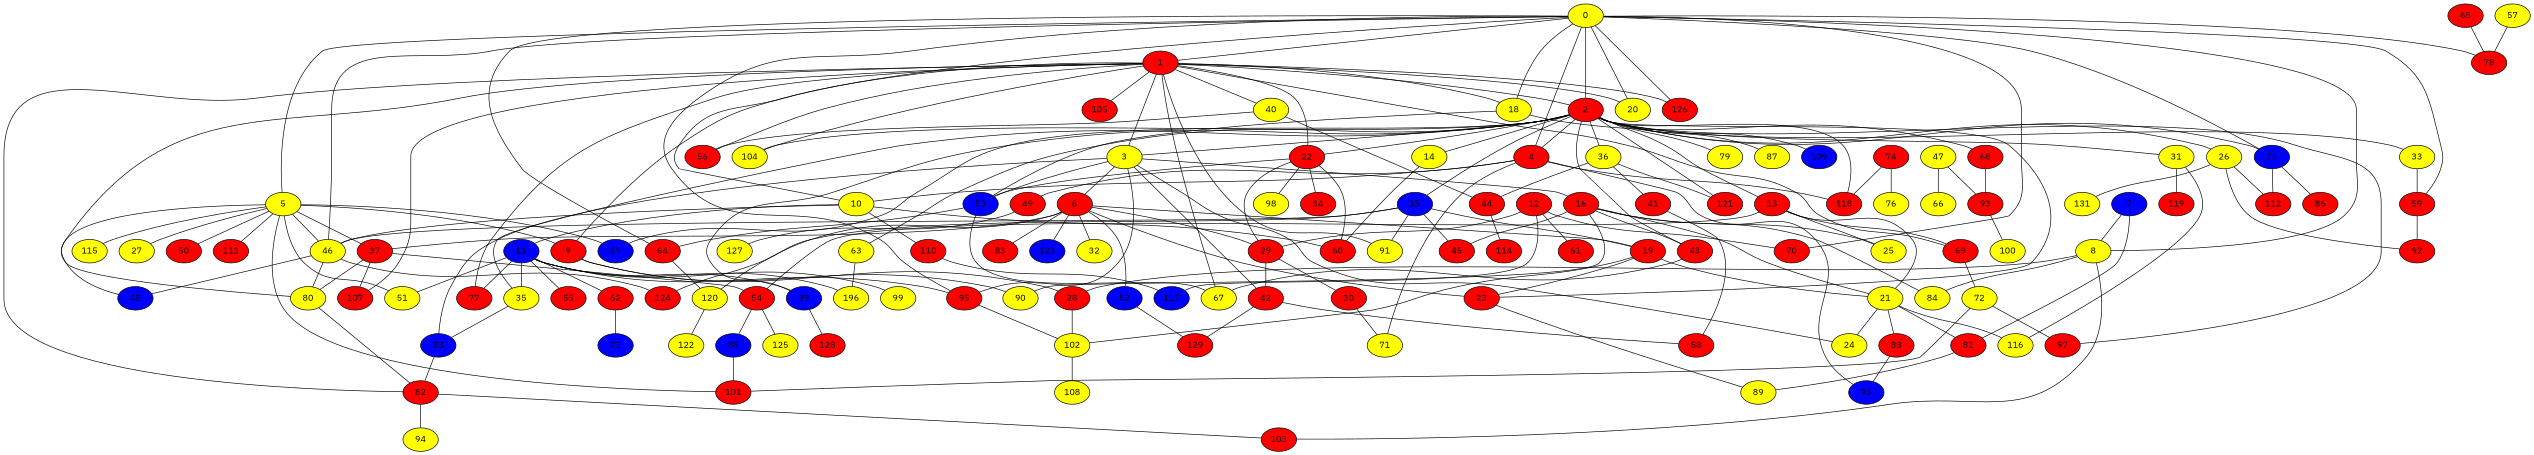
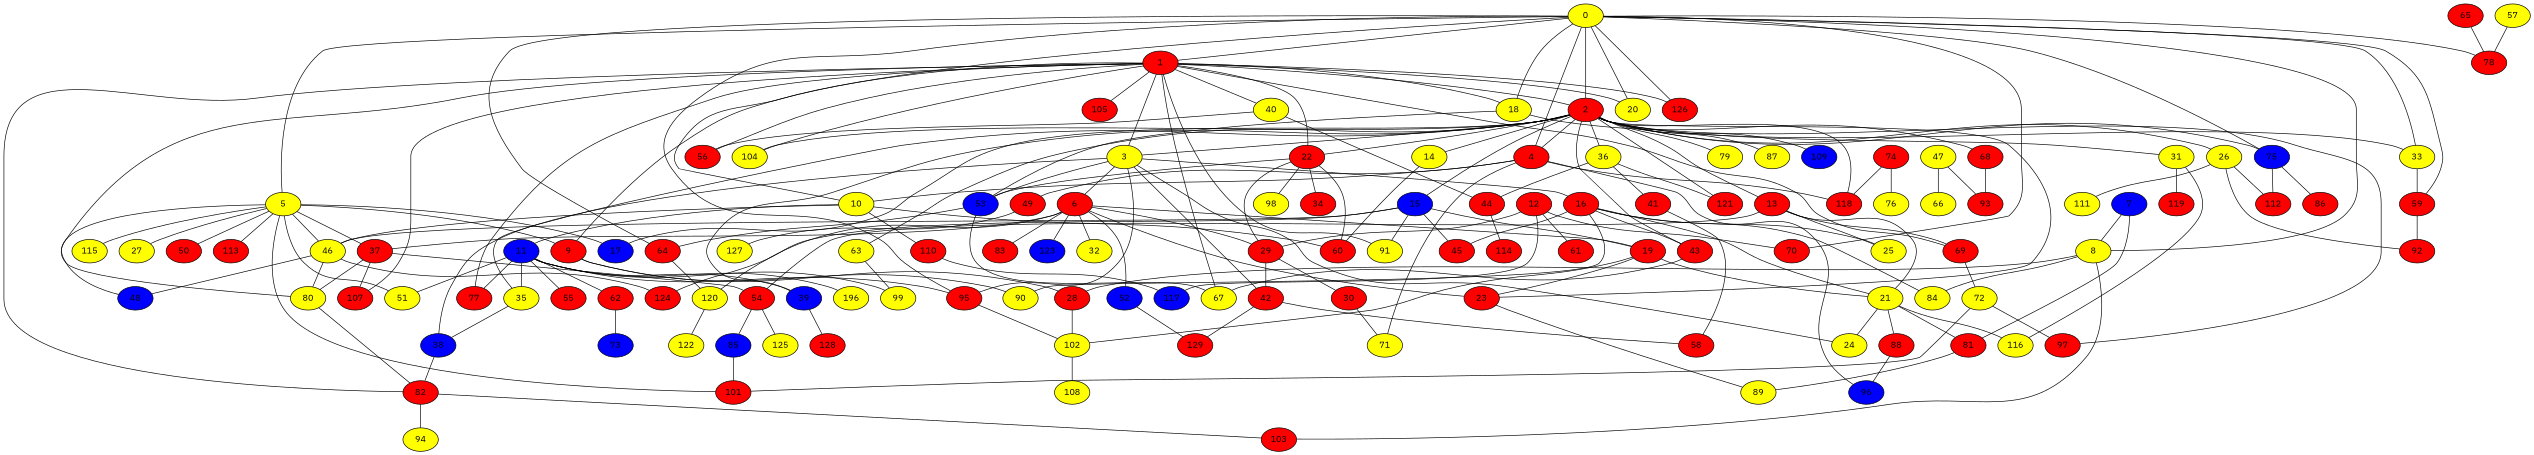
edge "0" -- "46": now "0" -- "33"
node "131": label "131" -> "111"
node "100": removed
edge "63" -- "196": now "63" -- "99"
